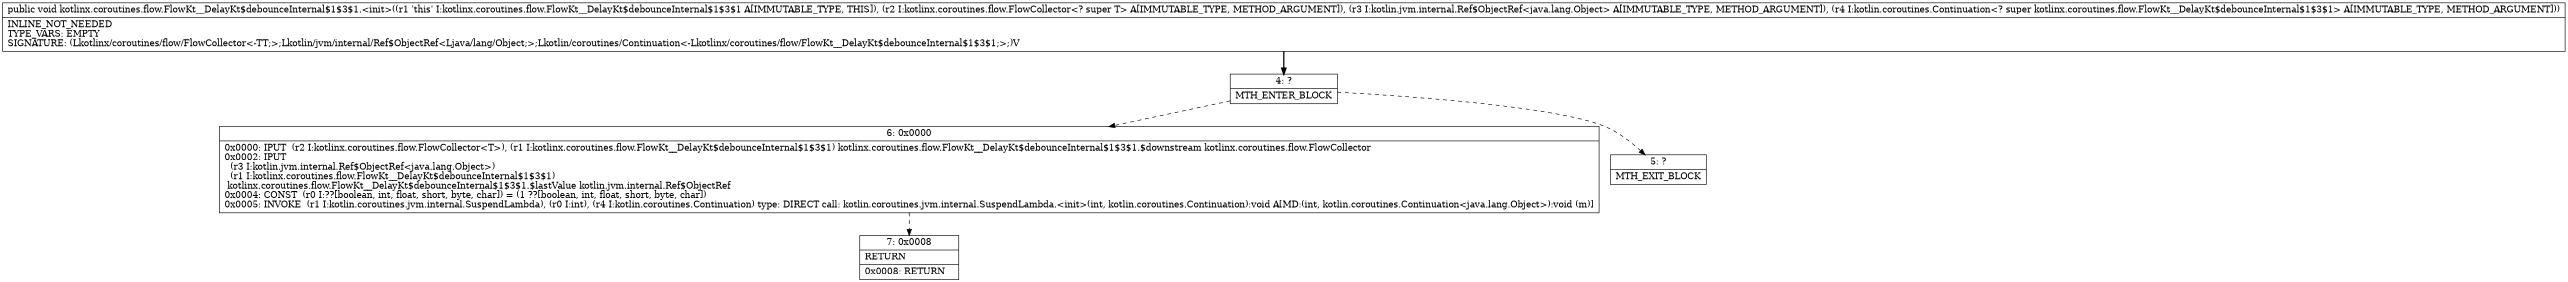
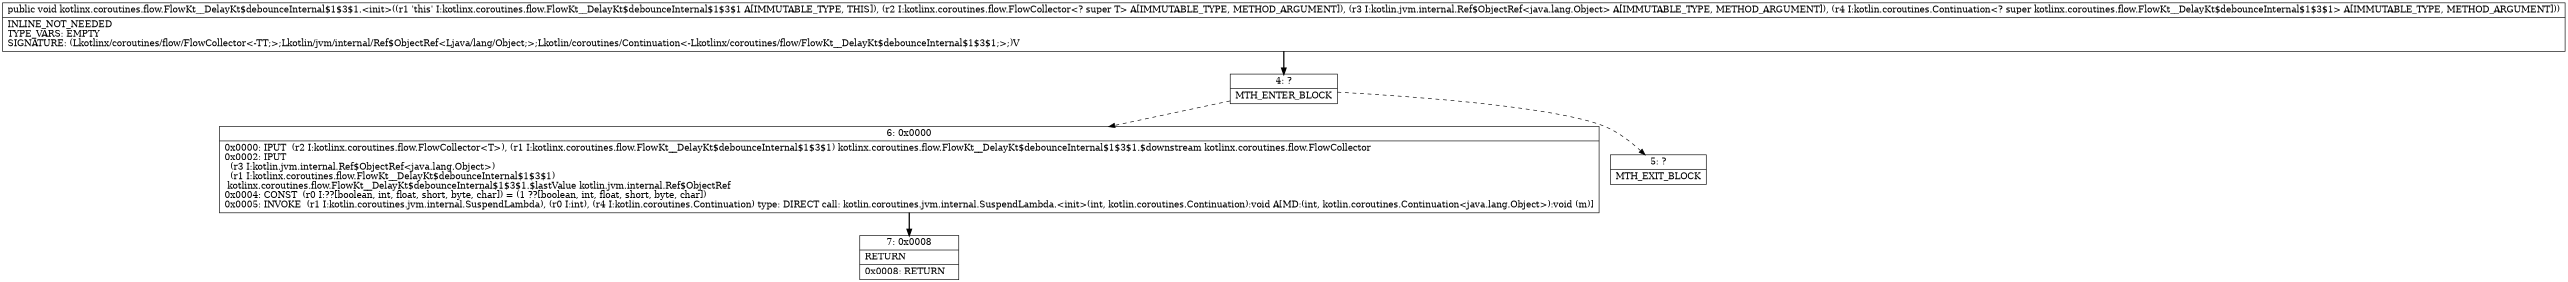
edge "6: 0x0000" -> "7: 0x0008": style dashed -> bold
